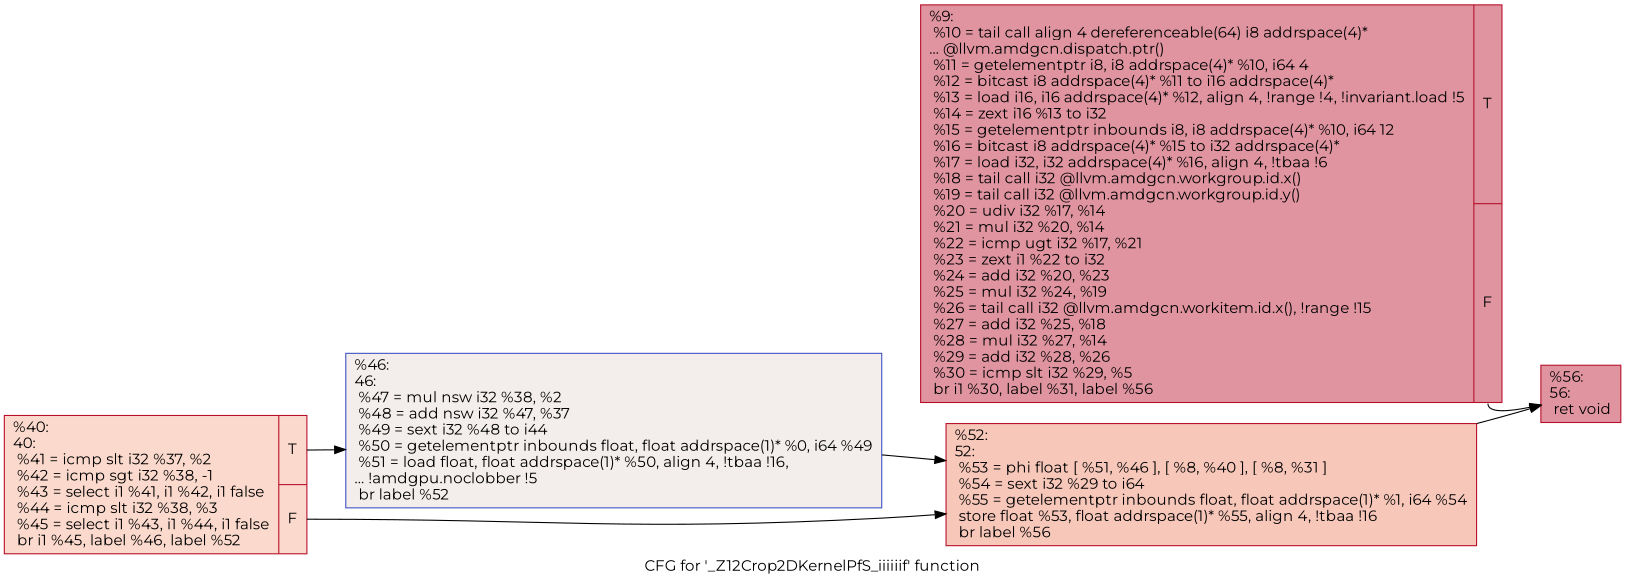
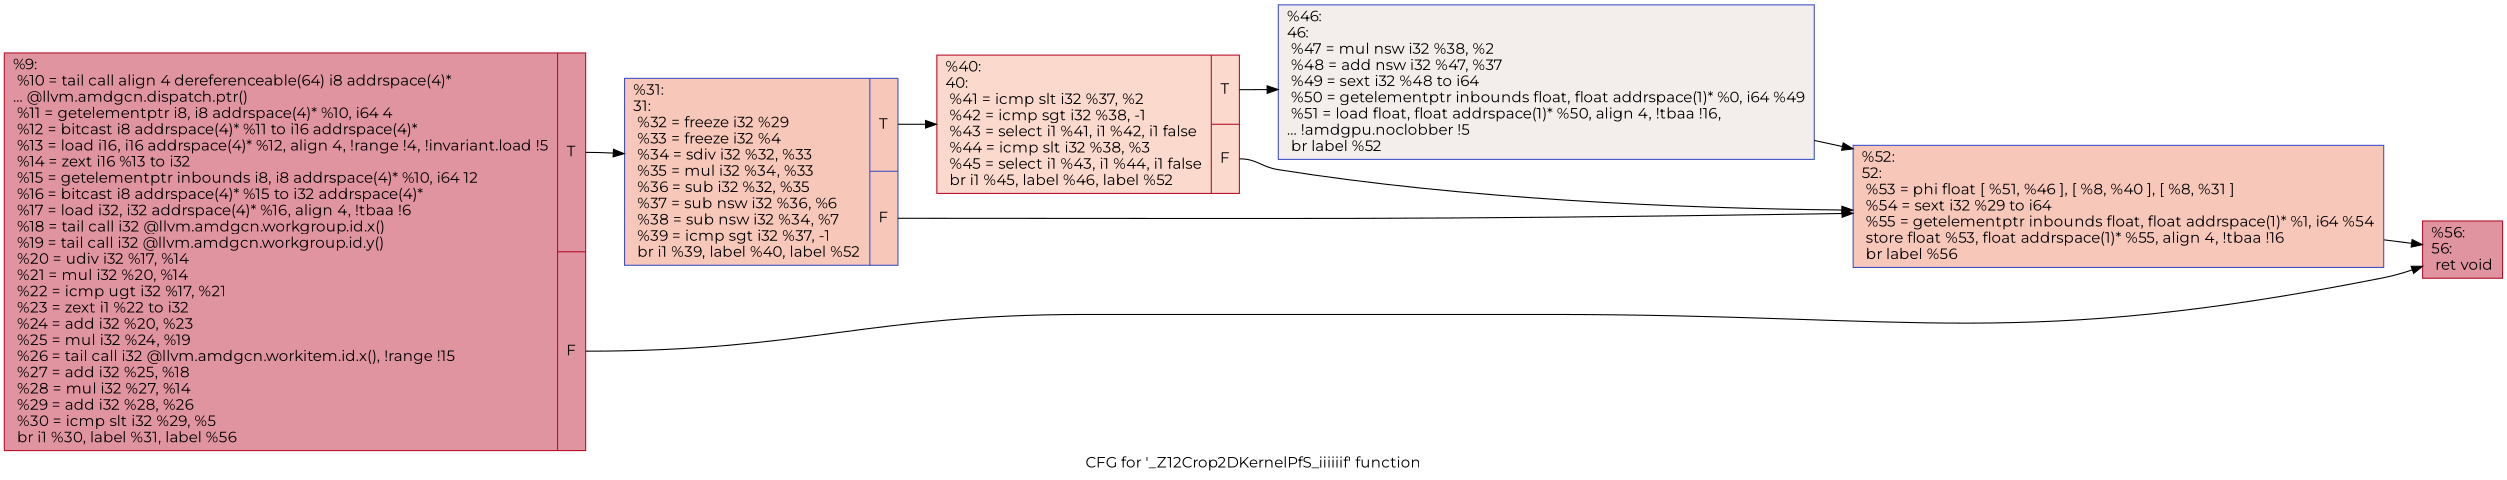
node "%31:": added
node "%46:": text "%49 = sext i32 %48 to i44" -> "%49 = sext i32 %48 to i64"
node "%52:": color #b70d28ff -> #3d50c3ff
